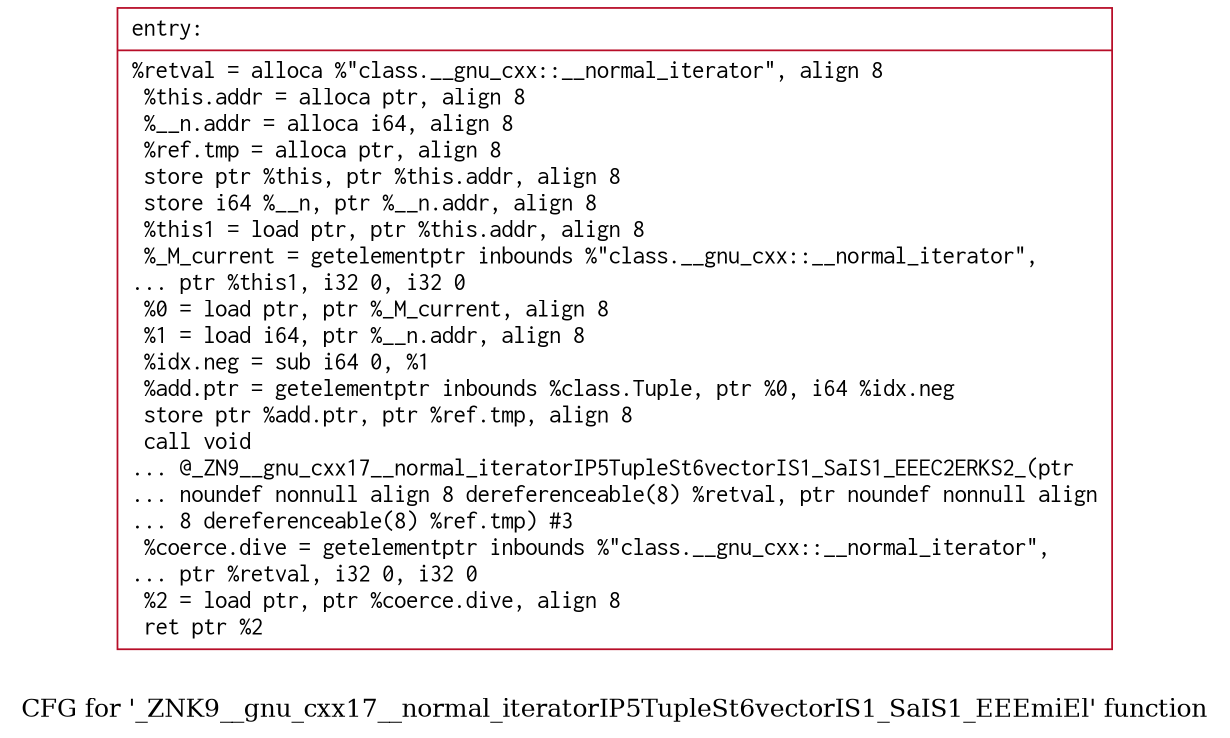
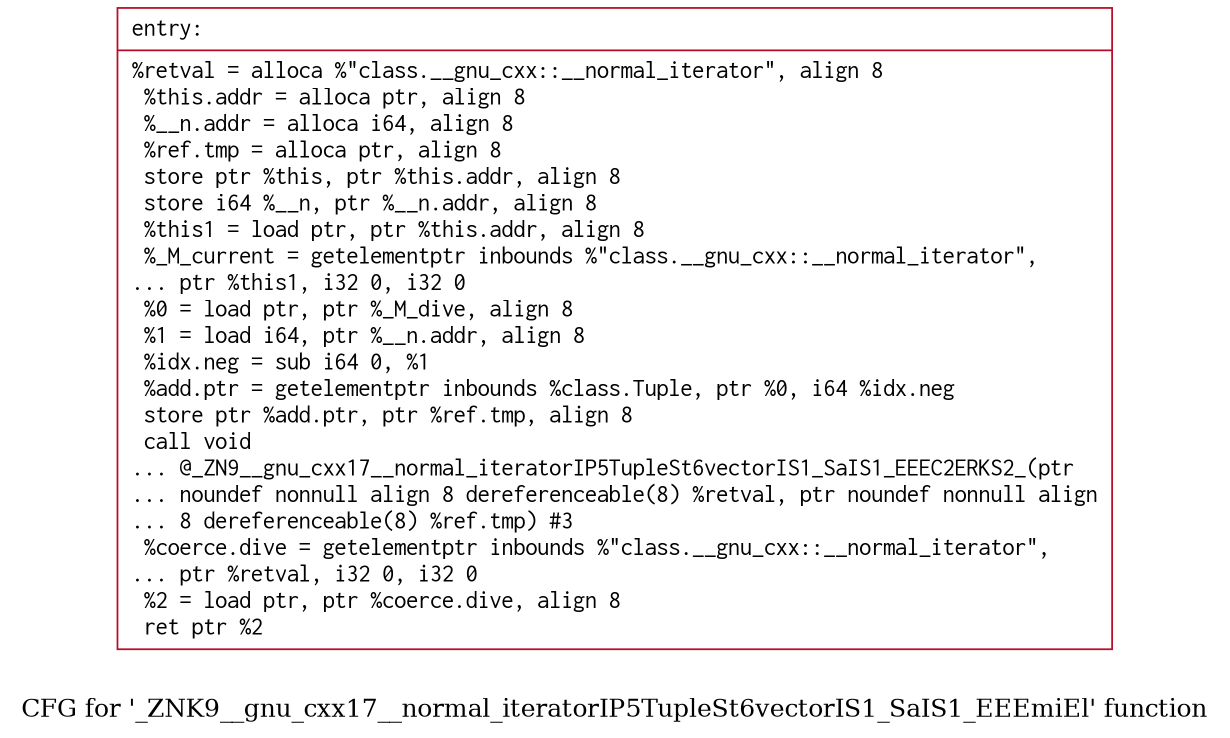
node "entry:": text "%0 = load ptr, ptr %_M_current, align 8" -> "%0 = load ptr, ptr %_M_dive, align 8"
